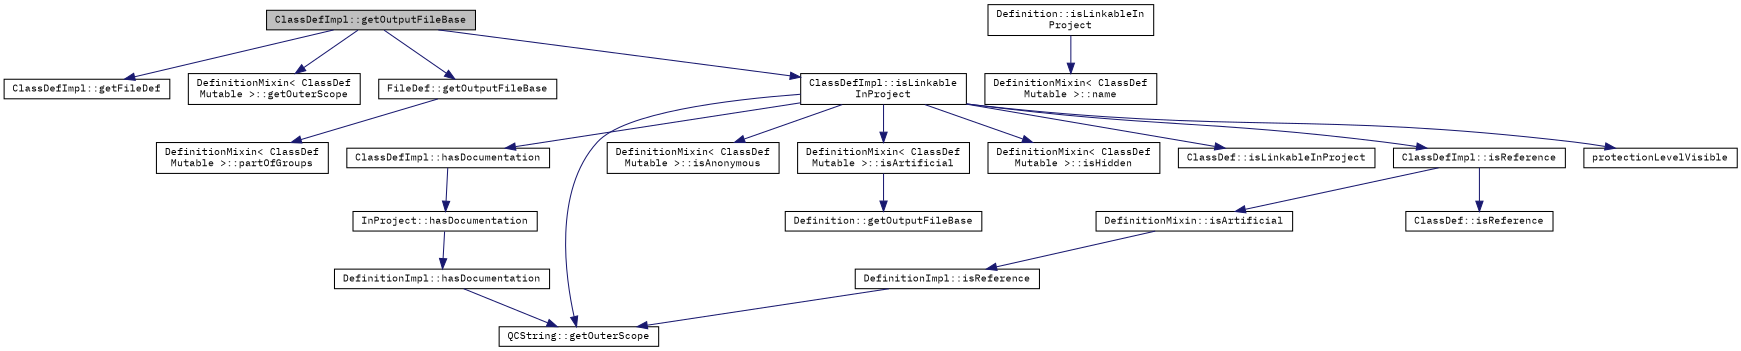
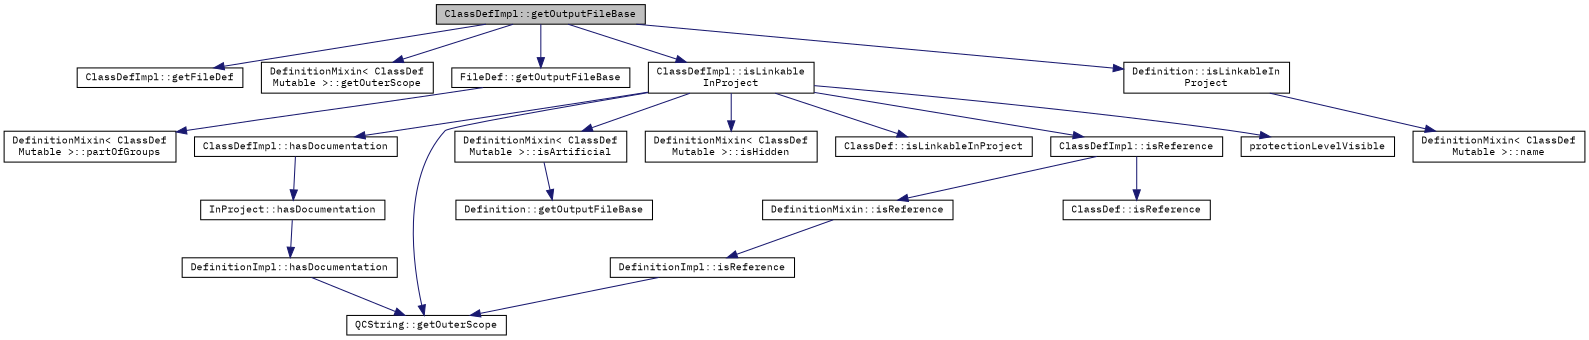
edge "ClassDefImpl::getOutputFileBase" -> "Definition::isLinkableIn Project": added
node "DefinitionMixin< ClassDef Mutable >::isAnonymous": removed
node "DefinitionMixin::isArtificial": label "DefinitionMixin::isArtificial" -> "DefinitionMixin::isReference"
